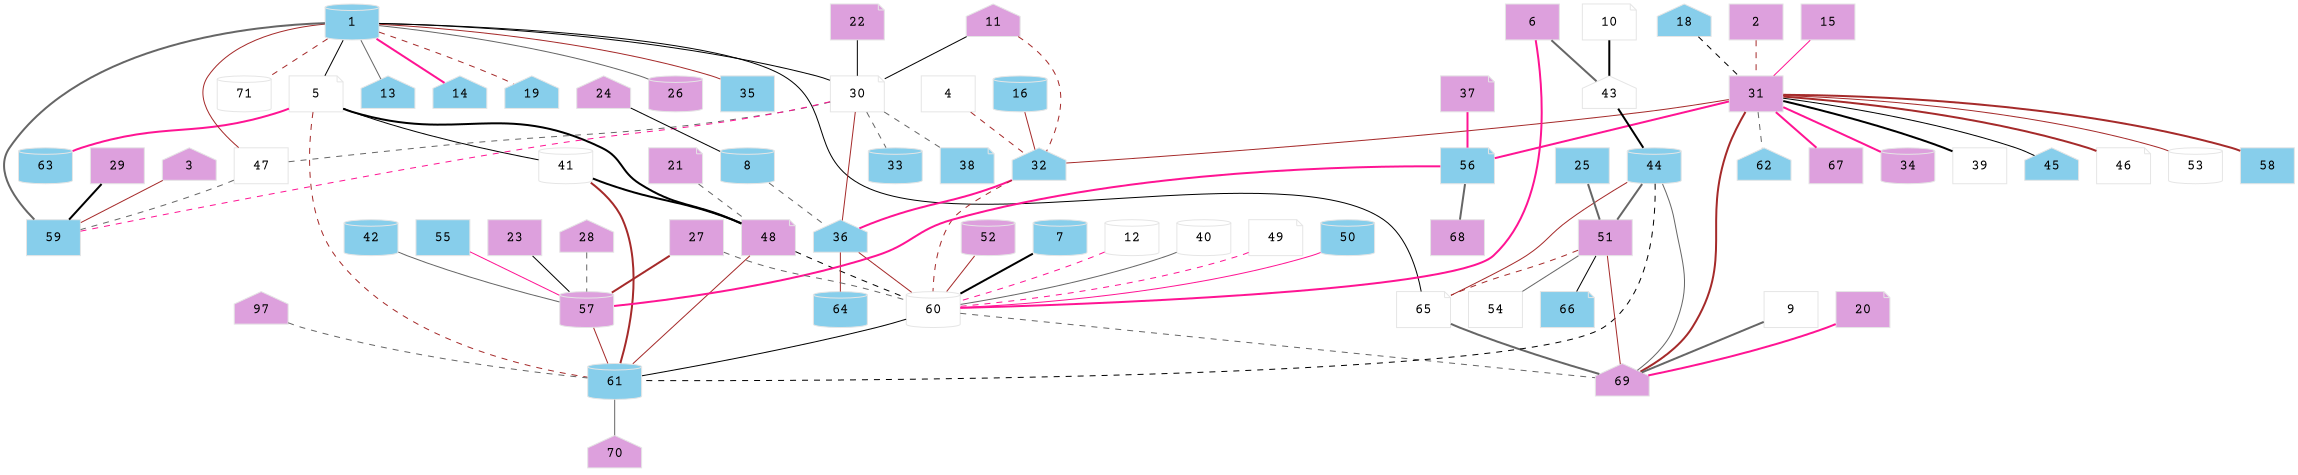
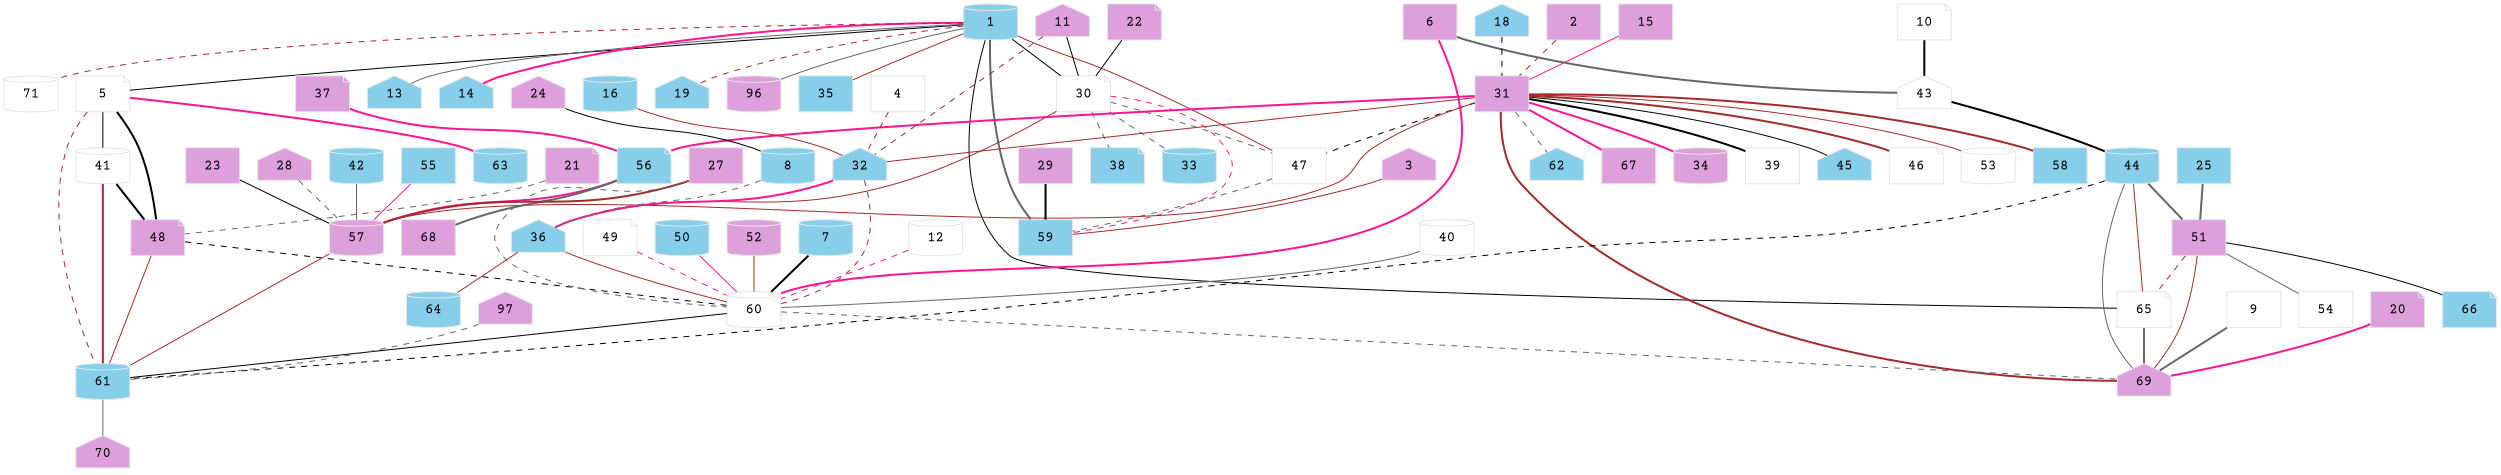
node "26": label "26" -> "96"
edge "31" -- "47": added
edge "31" -- "57": added
